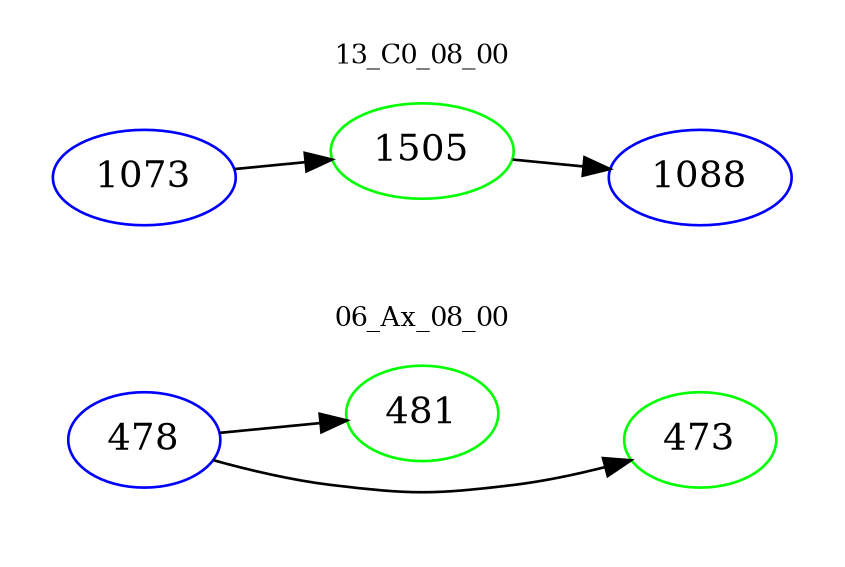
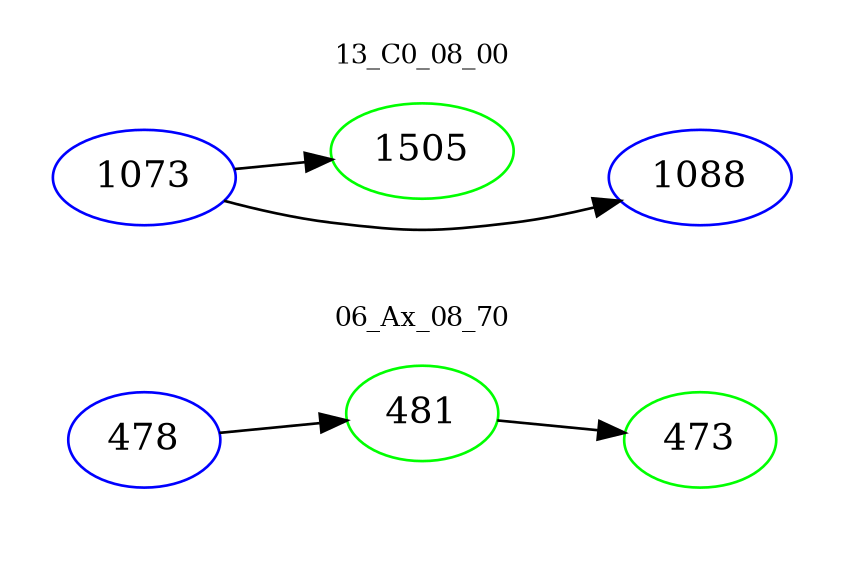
edge "1505" -> "1088": now "1073" -> "1088"
cluster "06_Ax_08_00": label "06_Ax_08_00" -> "06_Ax_08_70"
edge "478" -> "473": now "481" -> "473"
